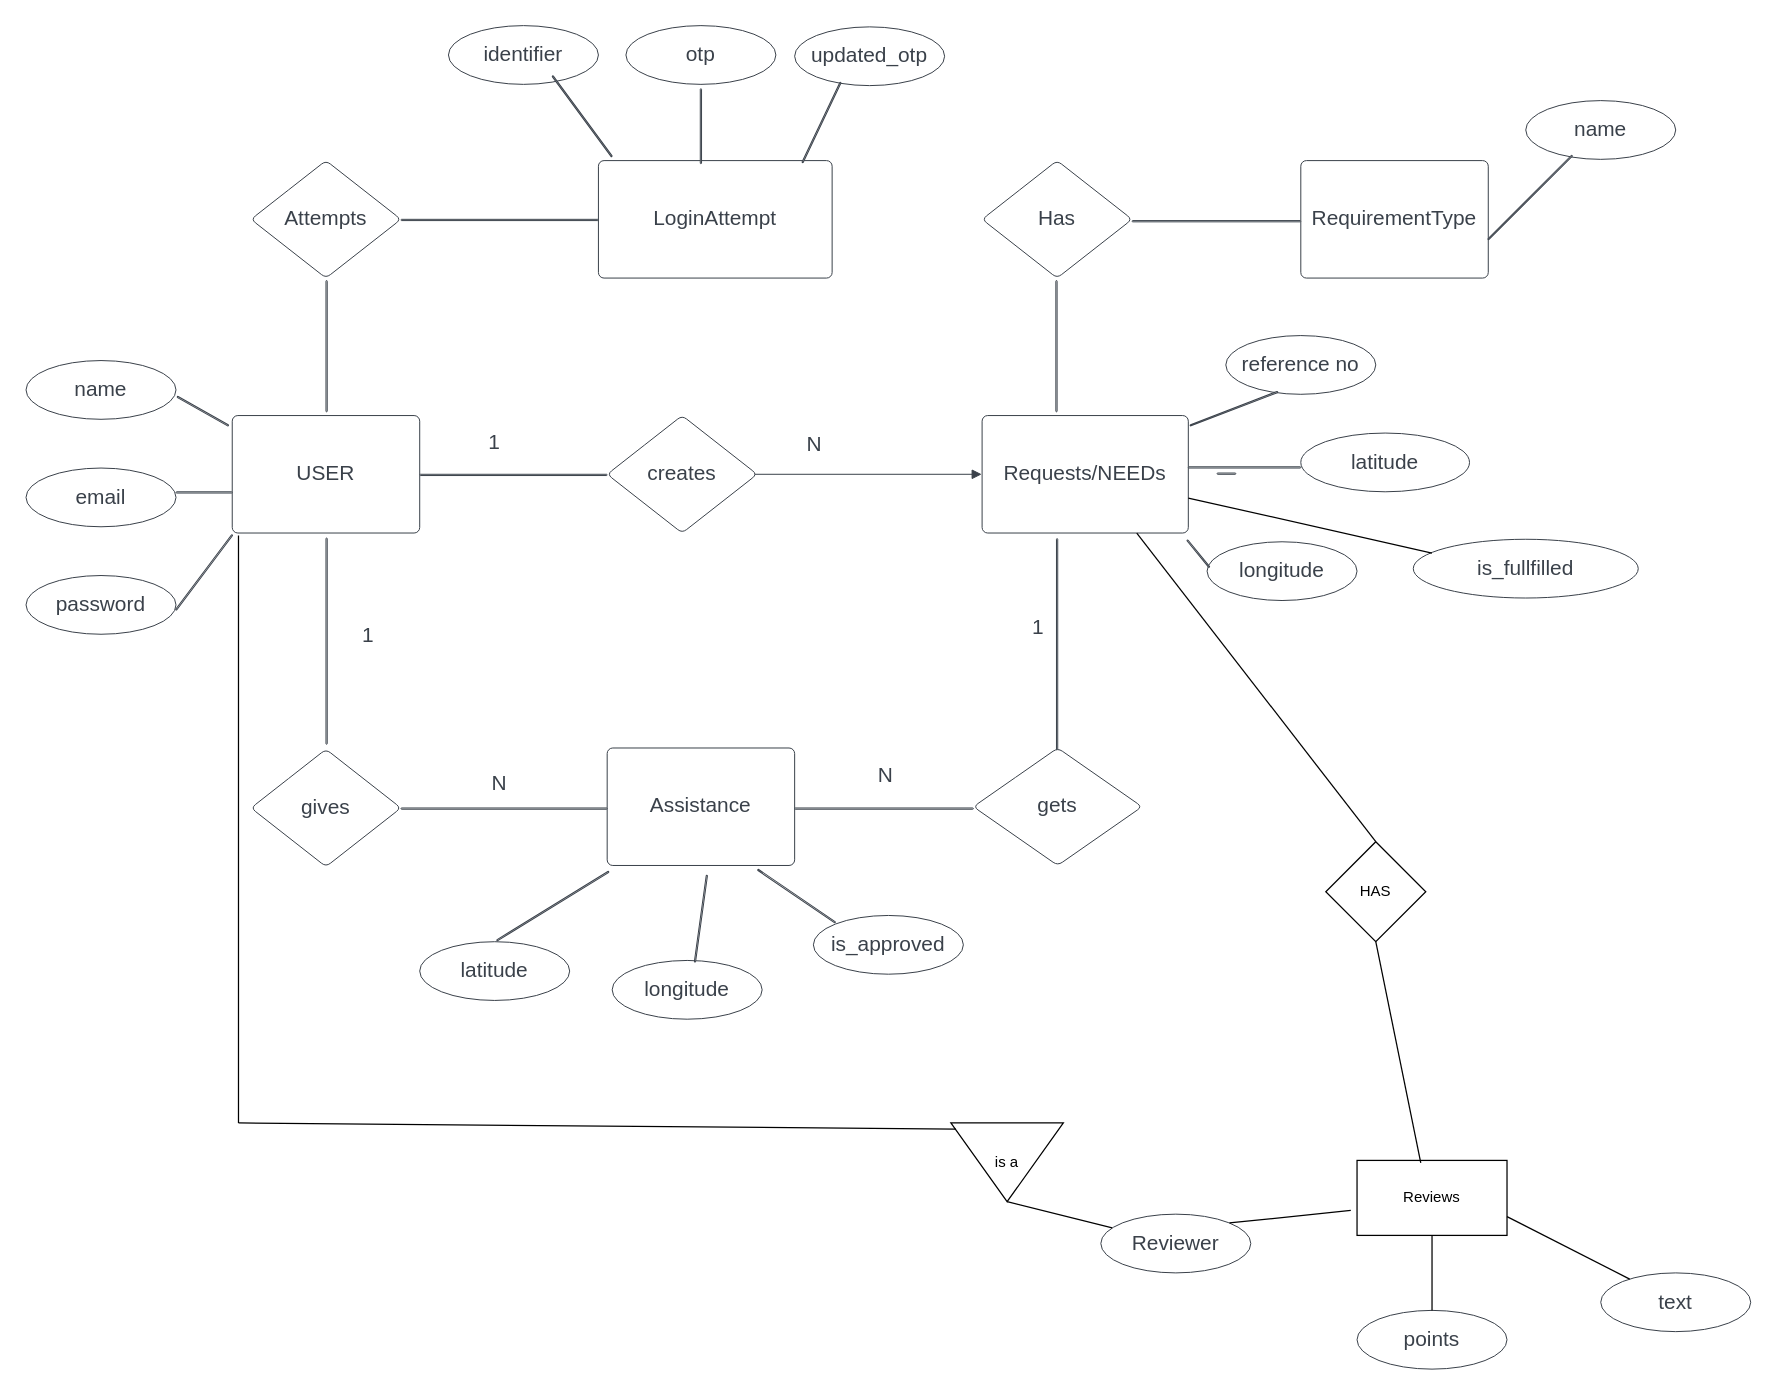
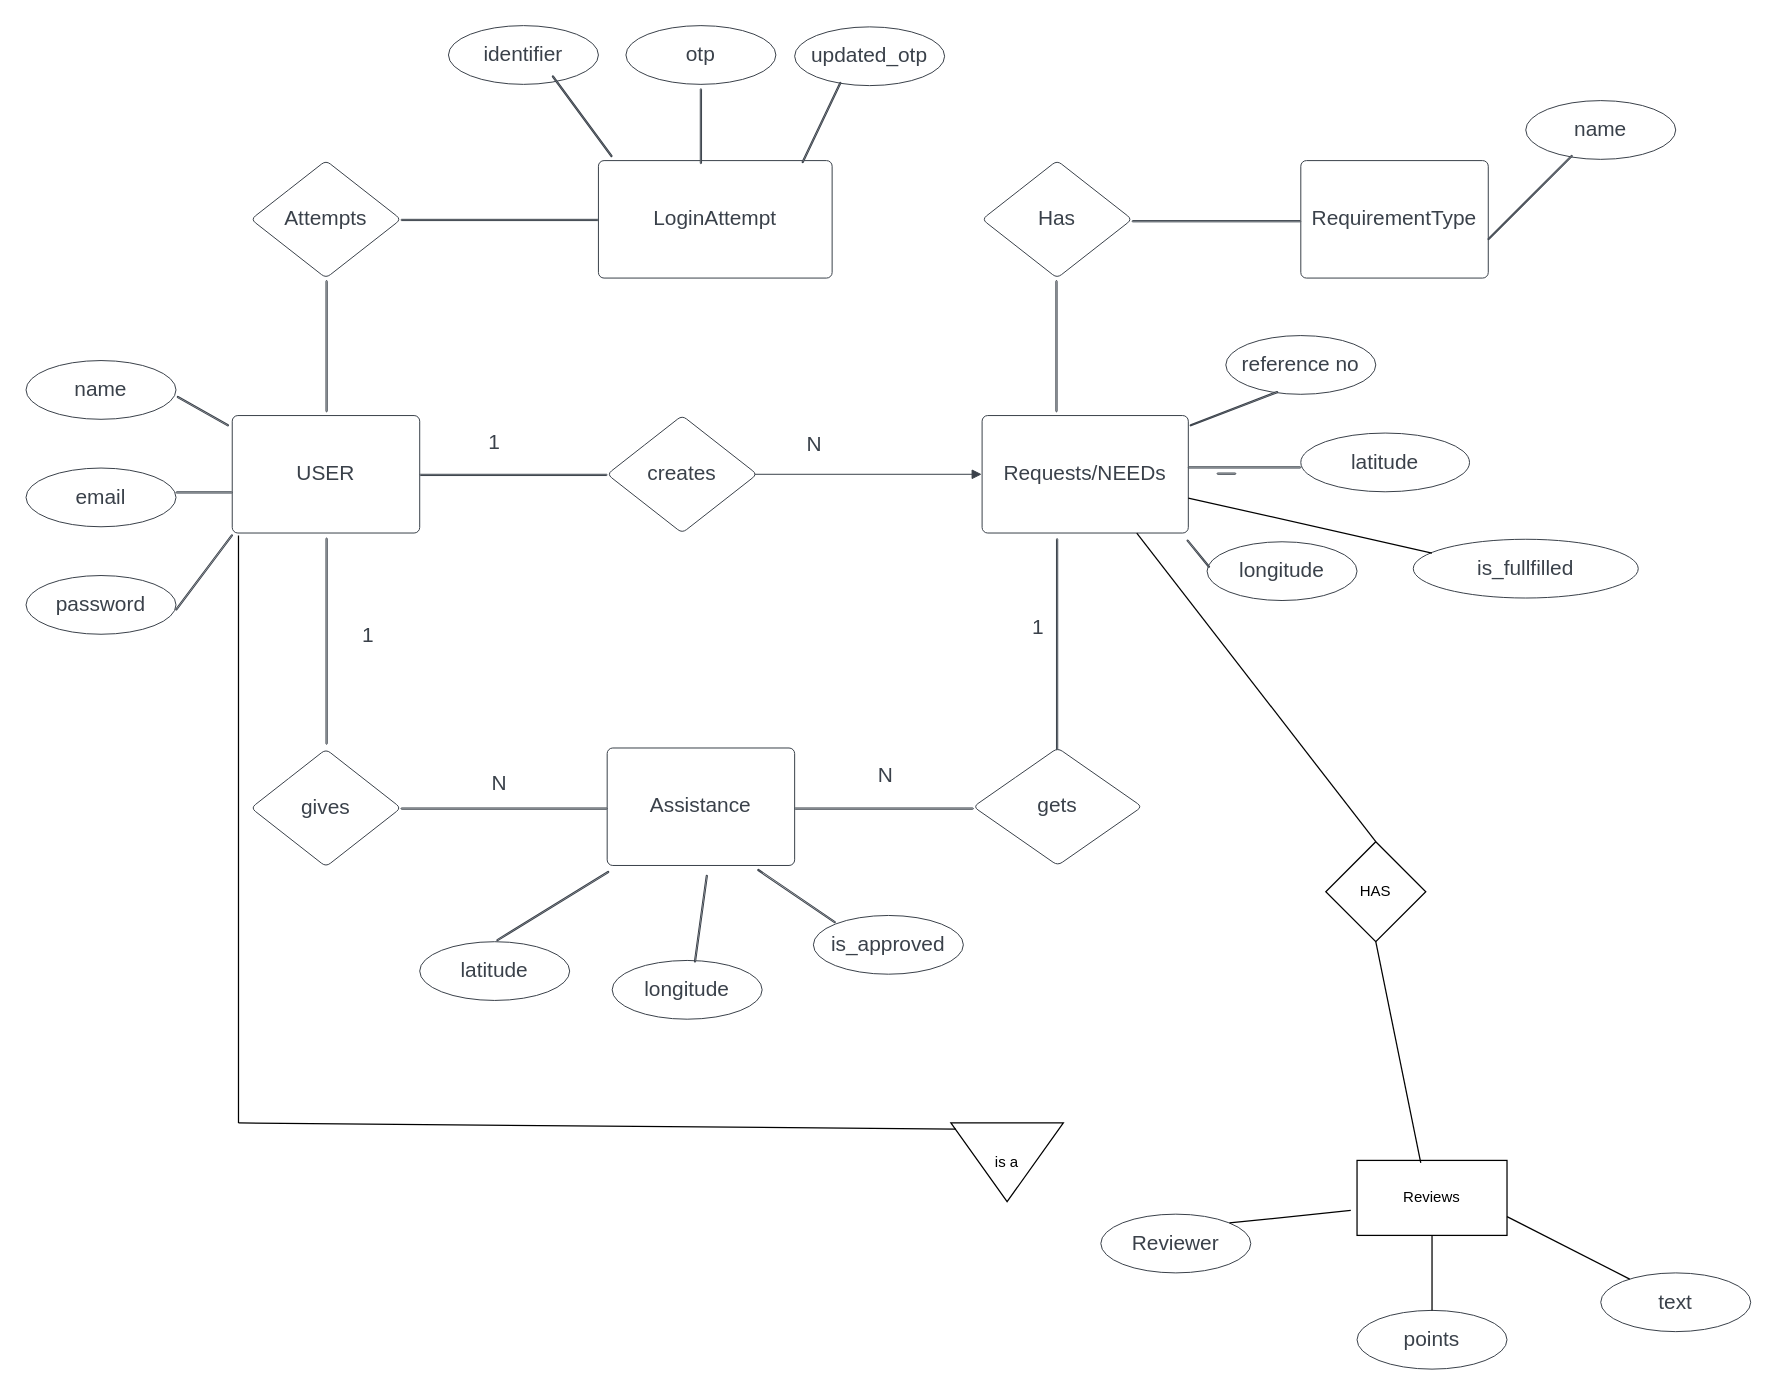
edge "is a" -- "Reviewer": removed
